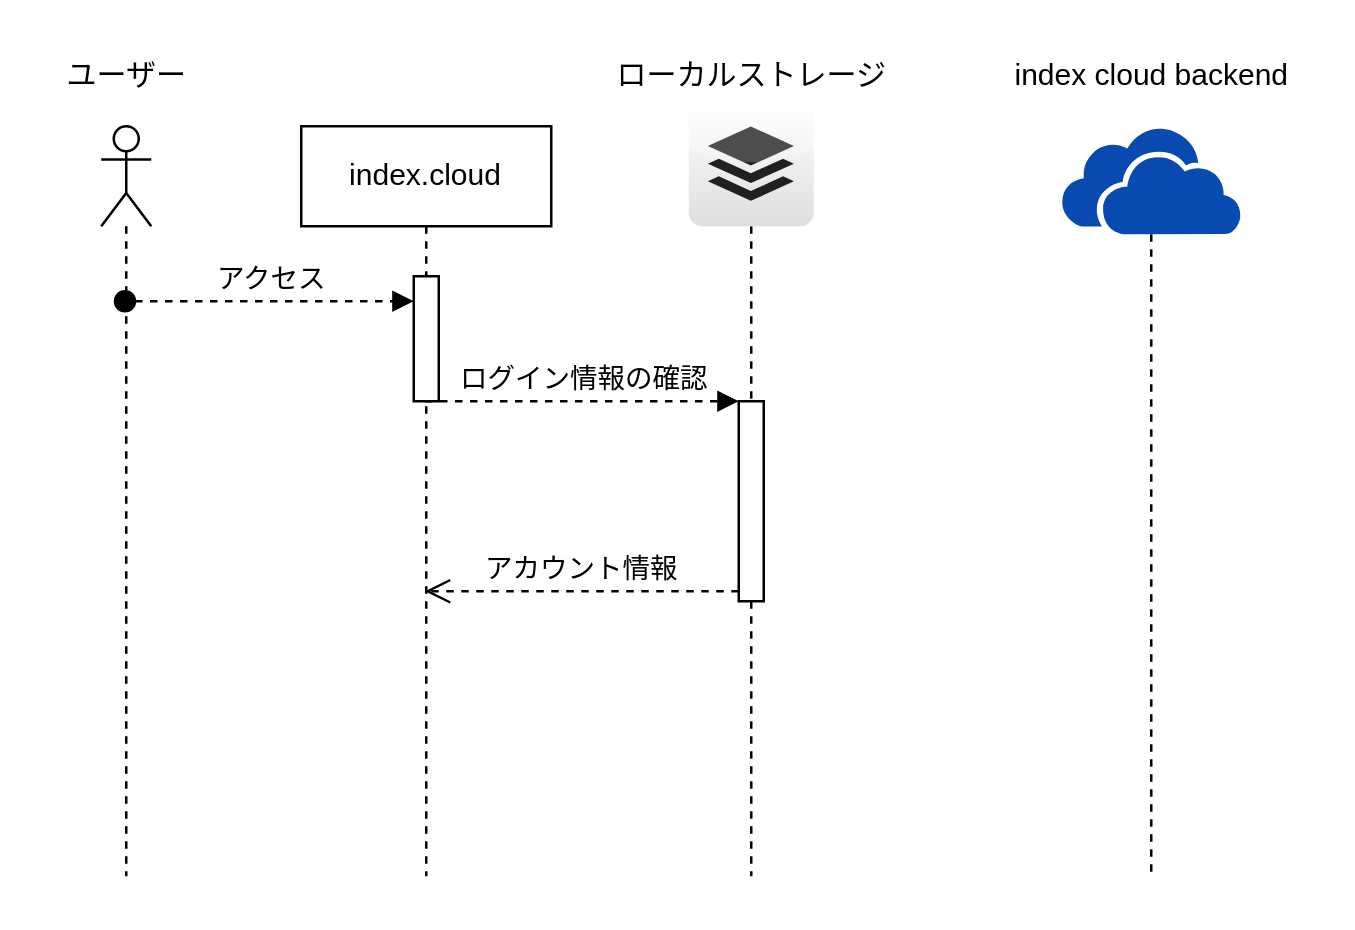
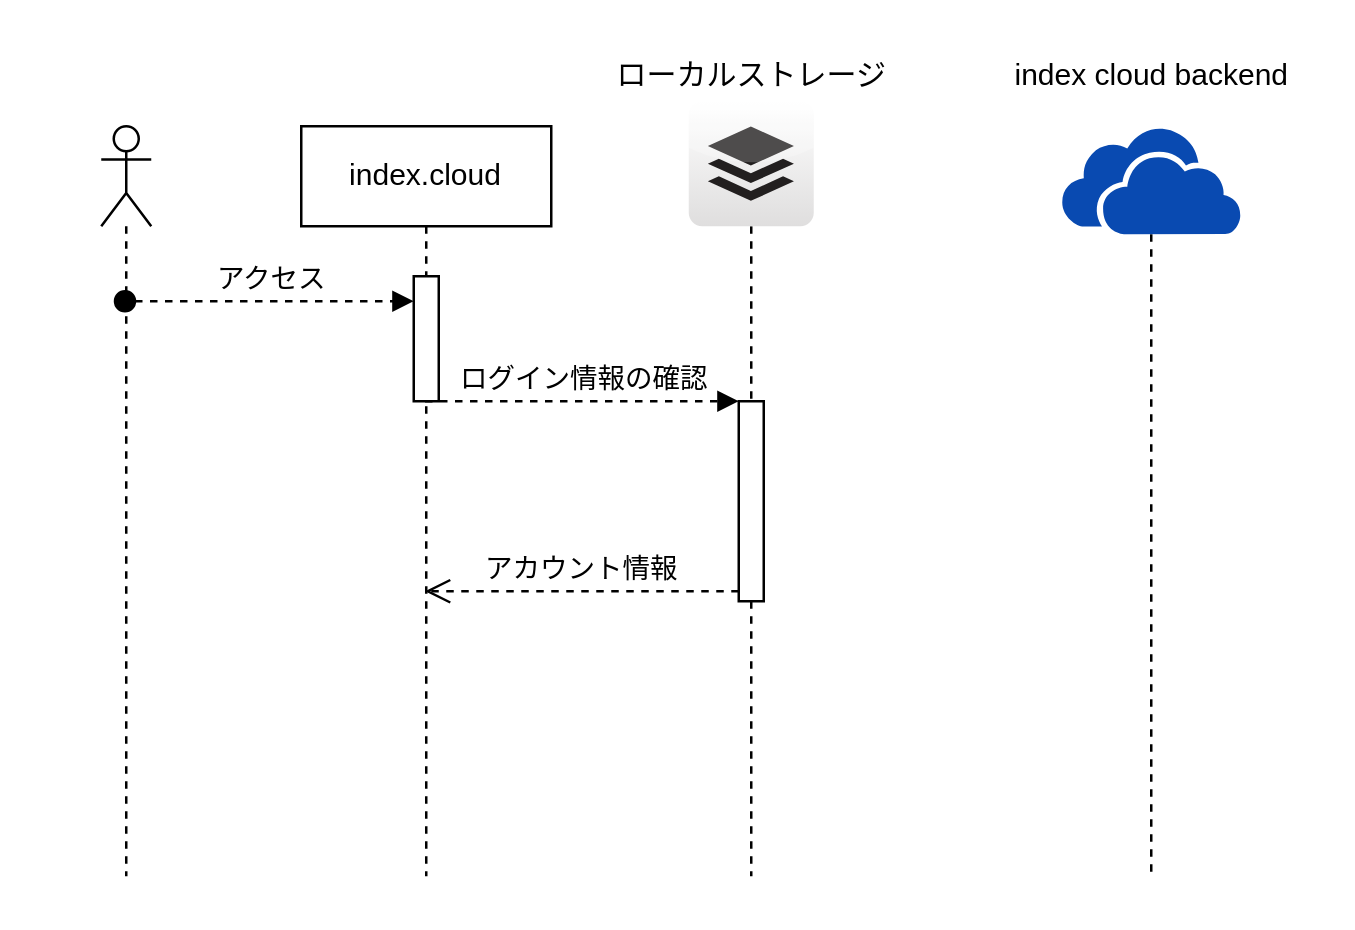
node "ユーザー": removed
